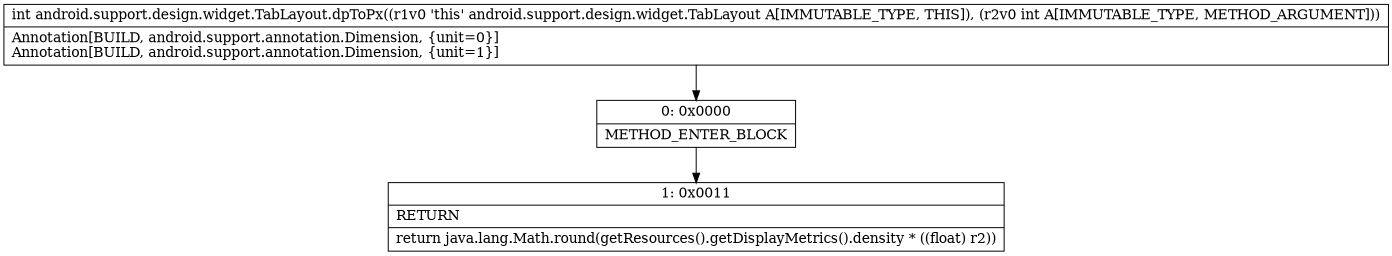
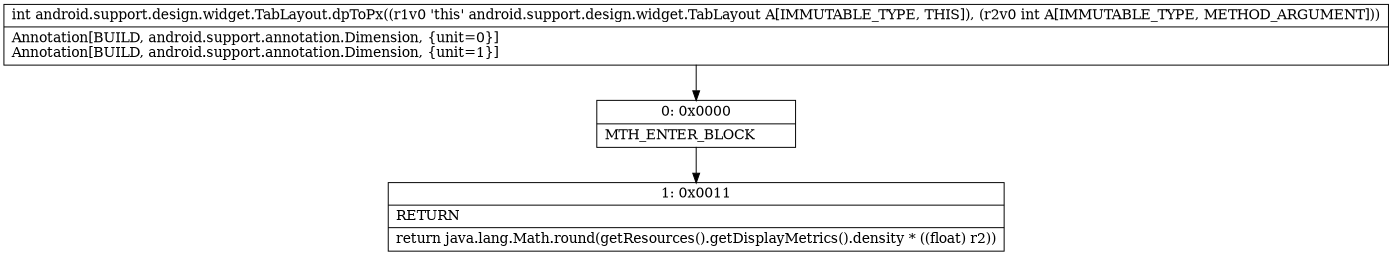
node "0: 0x0000": text "METHOD_ENTER_BLOCK" -> "MTH_ENTER_BLOCK"
